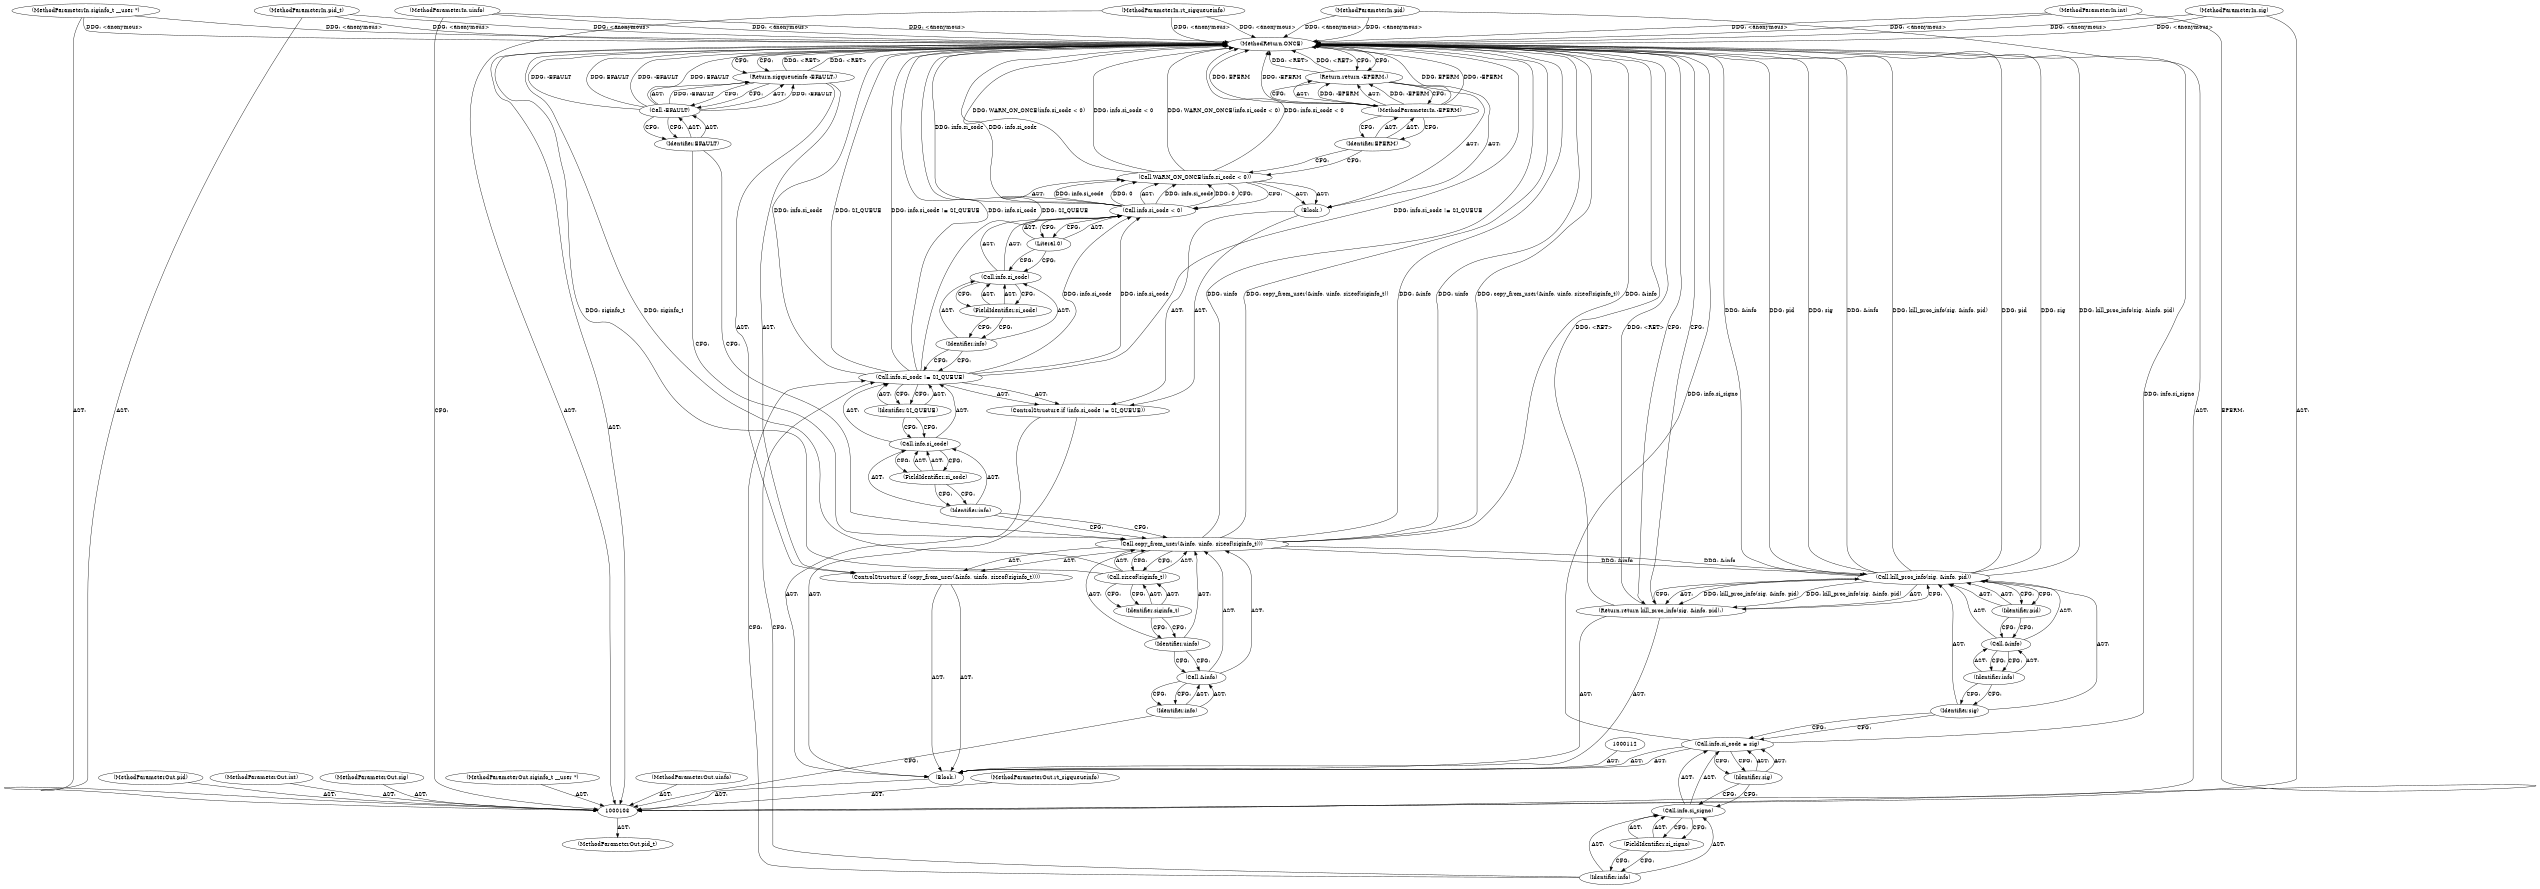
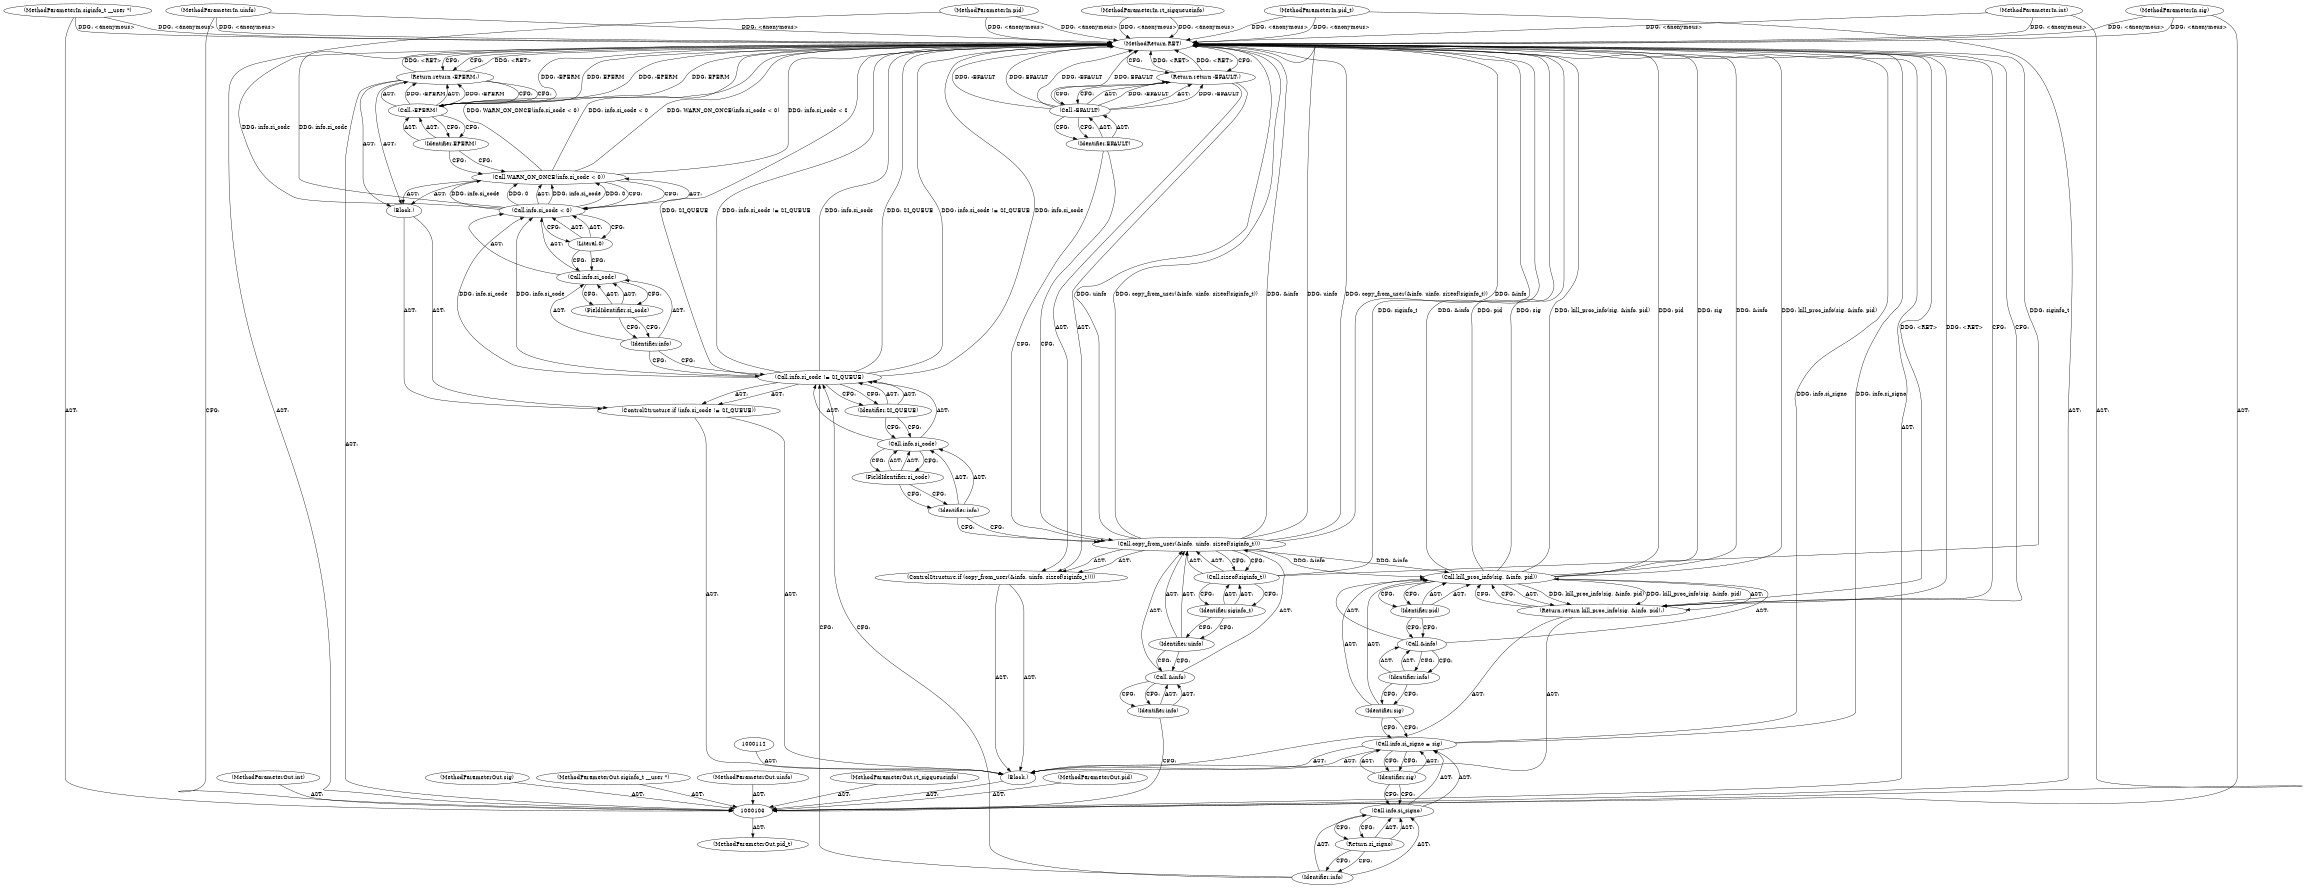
node "(MethodReturn,ONCE)": label "(MethodReturn,ONCE)" -> "(MethodReturn,RET)"
node "(Return,sigqueueinfo -EFAULT;)": label "(Return,sigqueueinfo -EFAULT;)" -> "(Return,return -EFAULT;)"
node "(MethodParameterIn,-EPERM)": label "(MethodParameterIn,-EPERM)" -> "(Call,-EPERM)"
edge "(MethodParameterIn,rt_sigqueueinfo)" -> "1000103": now "(Return,return -EPERM;)" -> "1000103"
edge "(MethodParameterIn,int)" -> "1000103": label "EPERM: " -> "AST: "
node "(Call,info.si_code = sig)": label "(Call,info.si_code = sig)" -> "(Call,info.si_signo = sig)"
node "(FieldIdentifier,si_signo)": label "(FieldIdentifier,si_signo)" -> "(Return,si_signo)"
